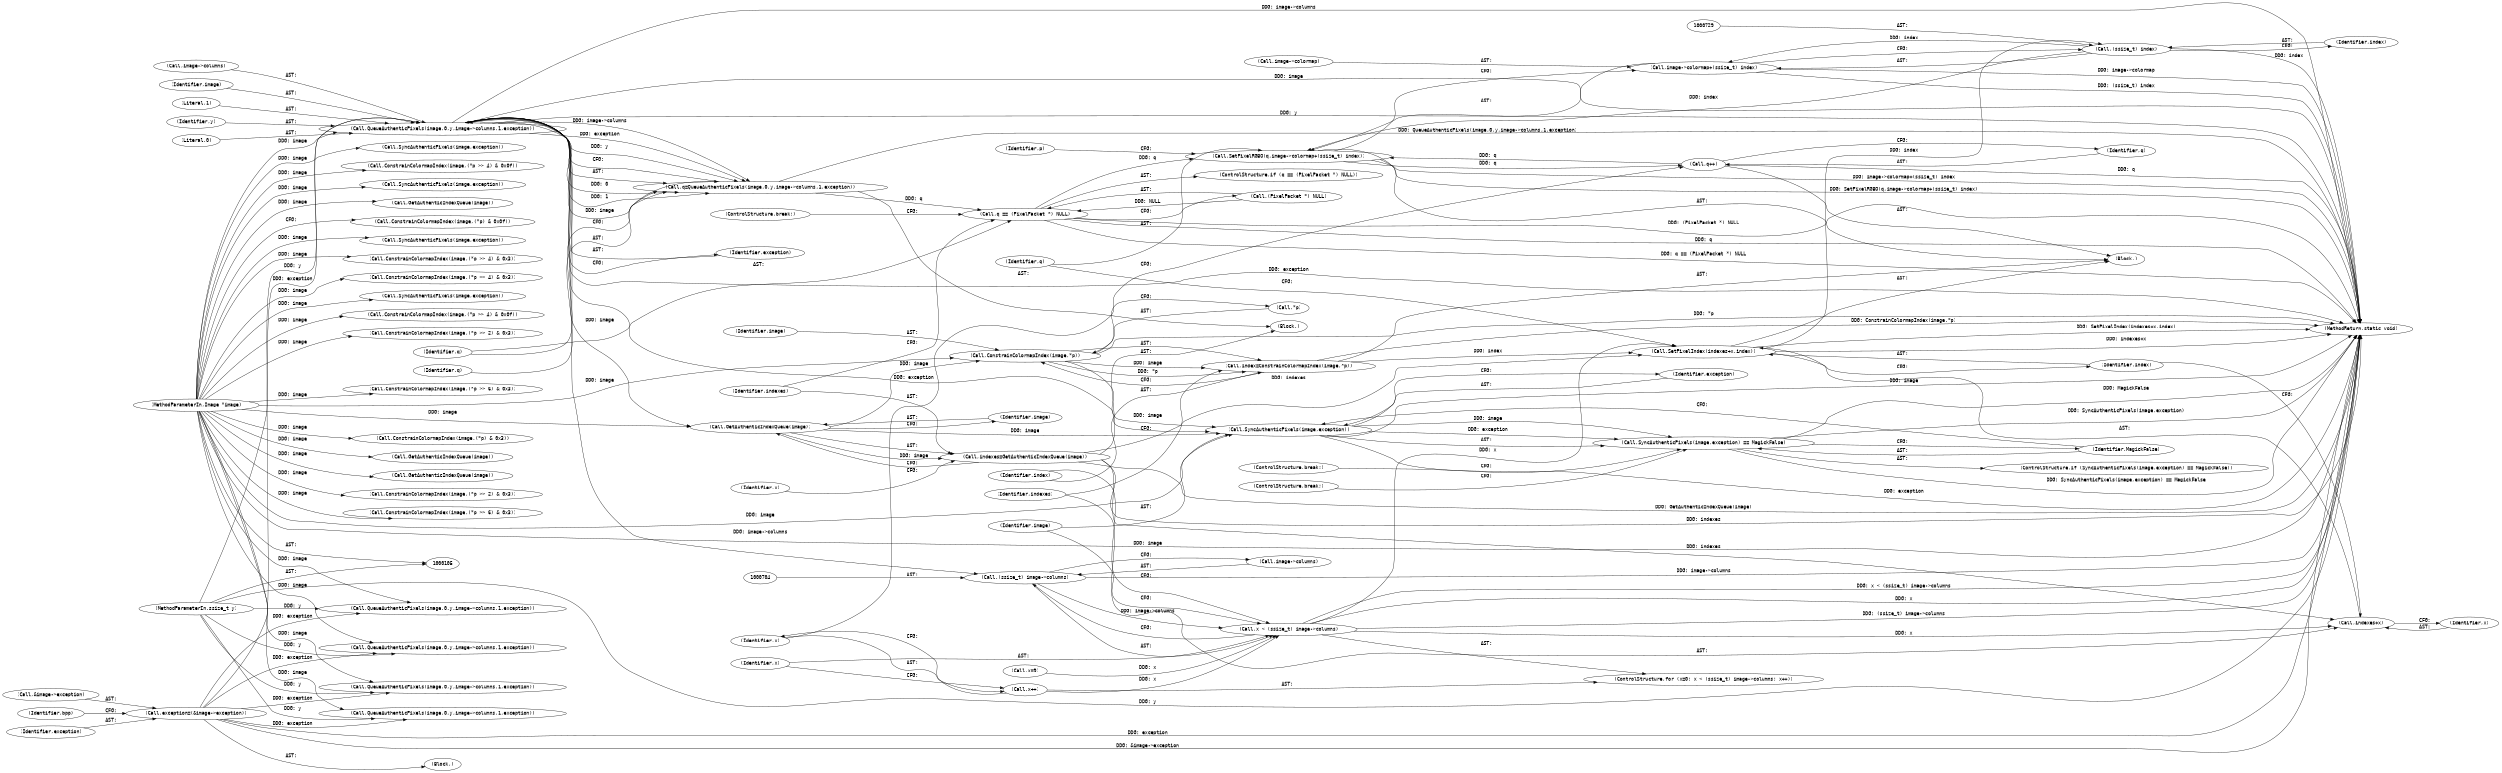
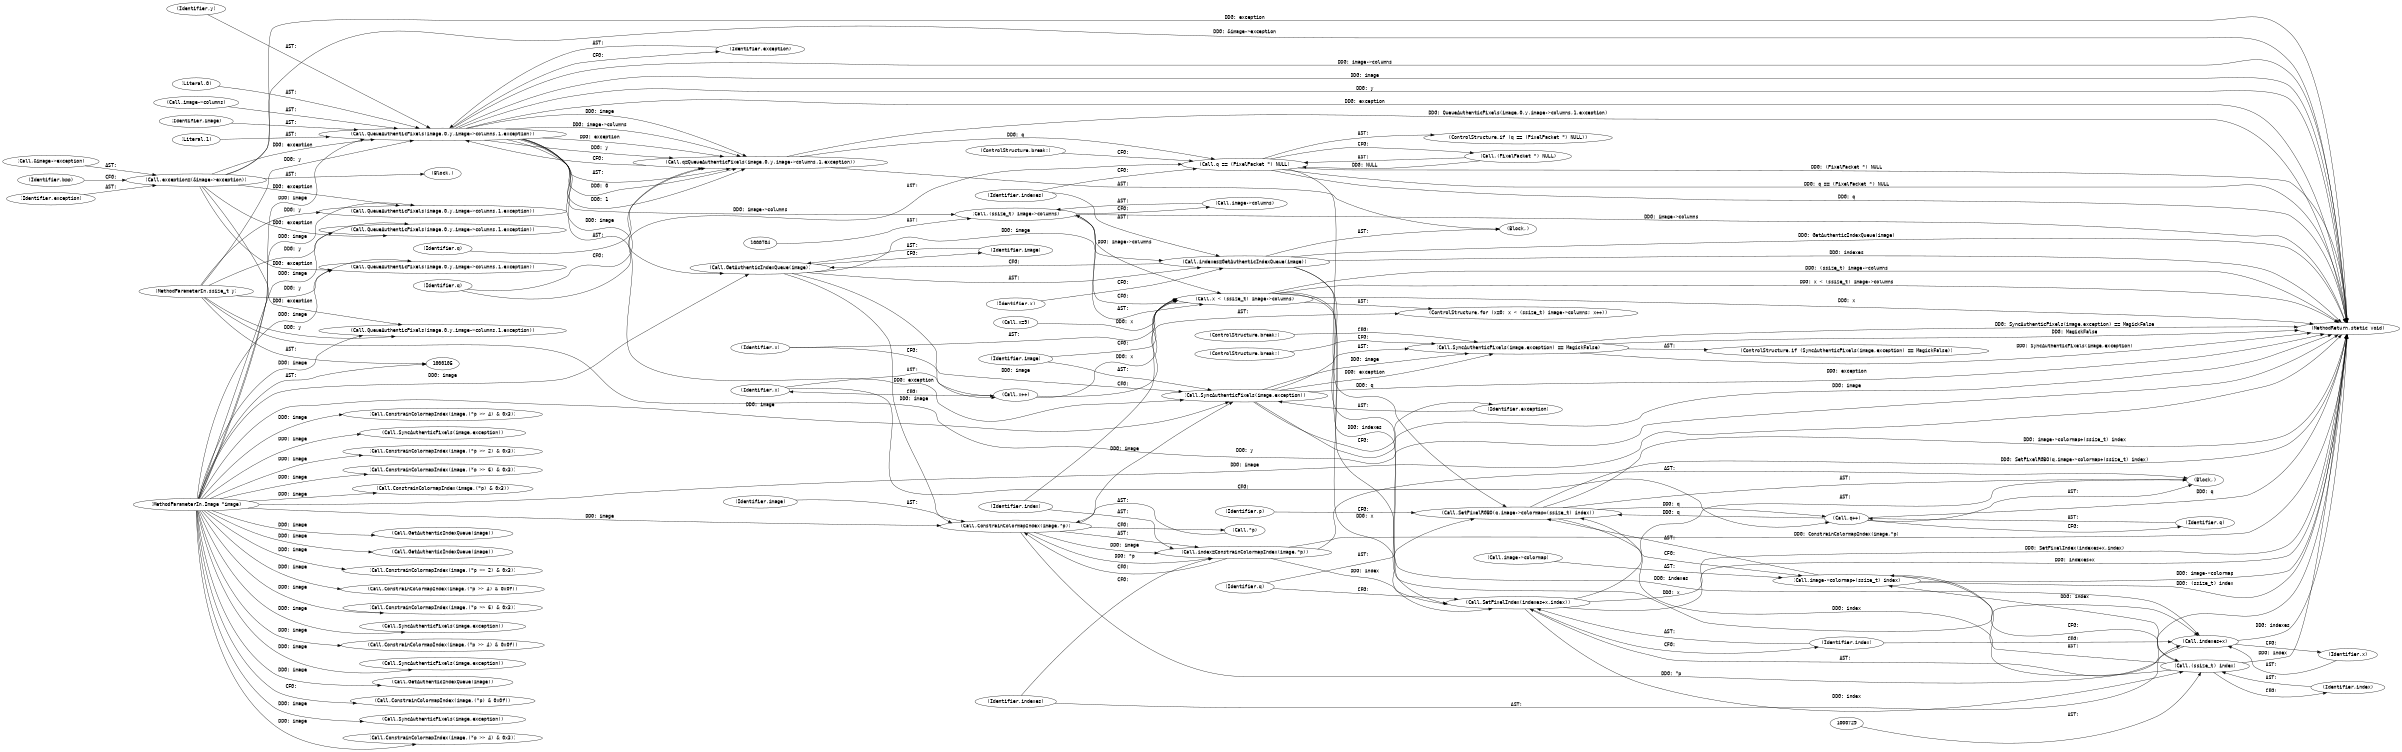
node "(Identifier,MagickFalse)": removed
edge "(Call,indexes+x)" -> "(MethodReturn,static void)": added, label "DDG: indexes"
